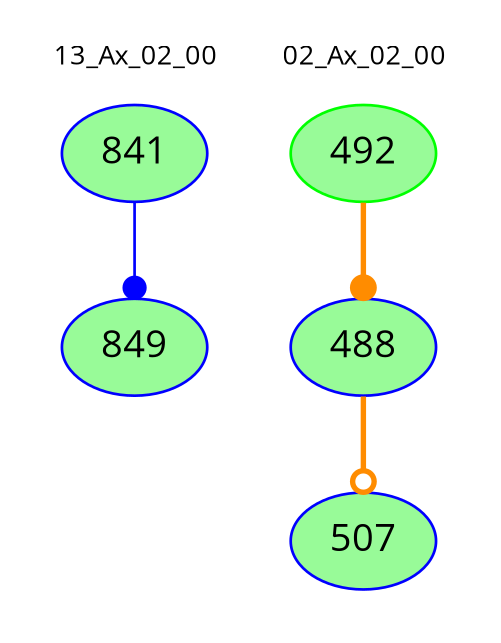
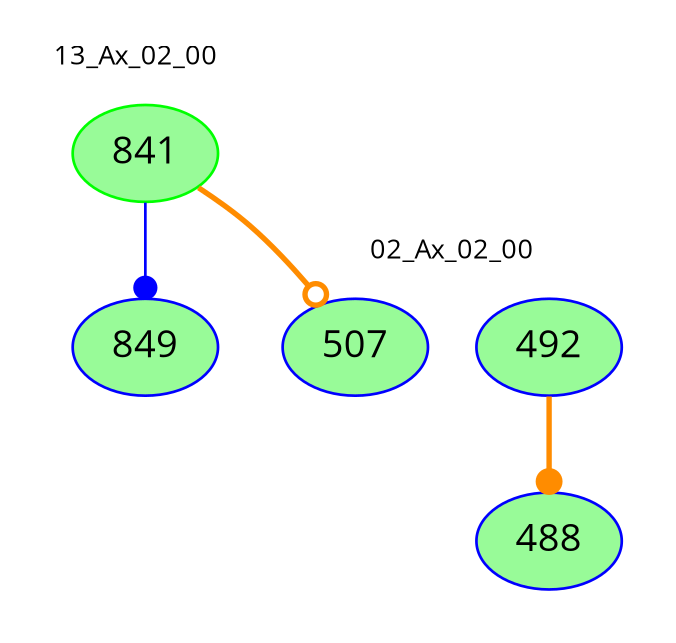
node "841": color blue -> green
node "492": color green -> blue
edge "488" -> "507": now "841" -> "507"
